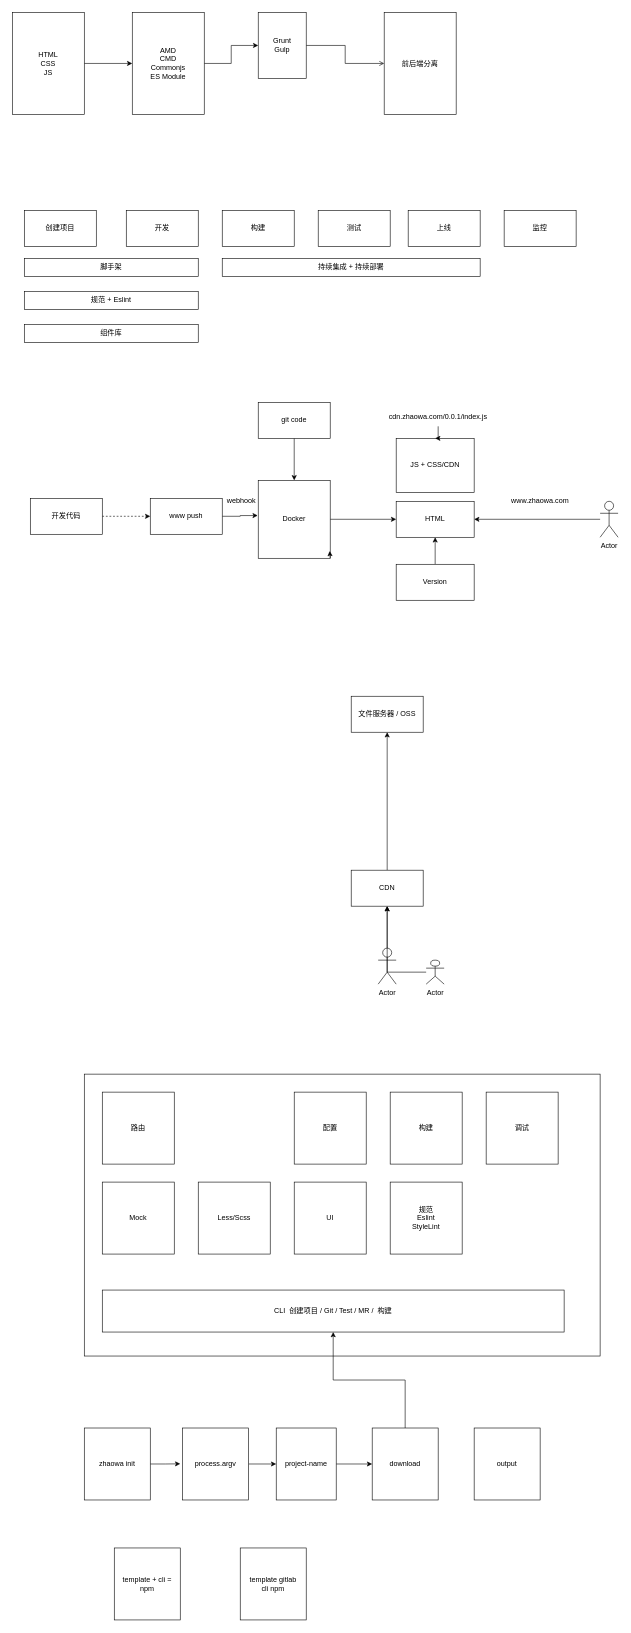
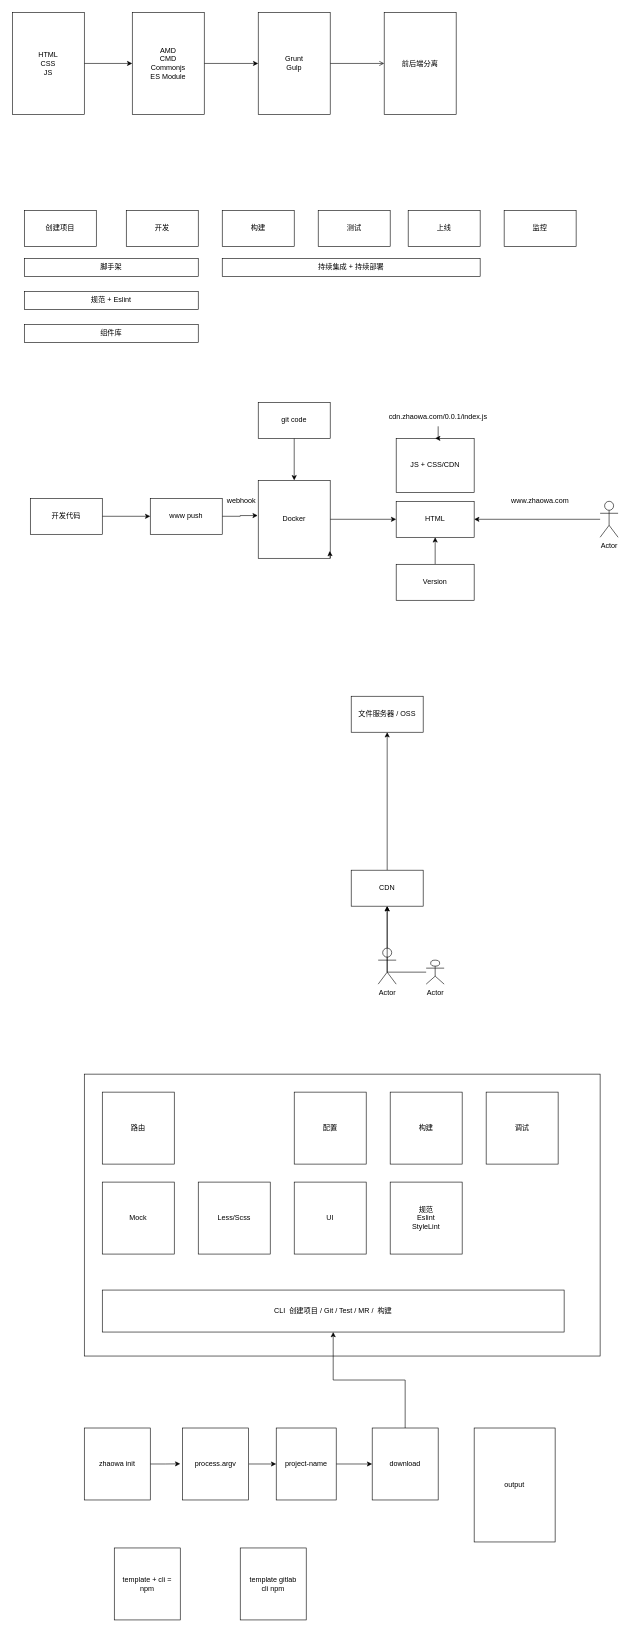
node "Grunt Gulp": size 48x66 -> 72x102
edge "开发代码" -> "www push": style dashed -> solid
node "output": size 66x72 -> 81x114
